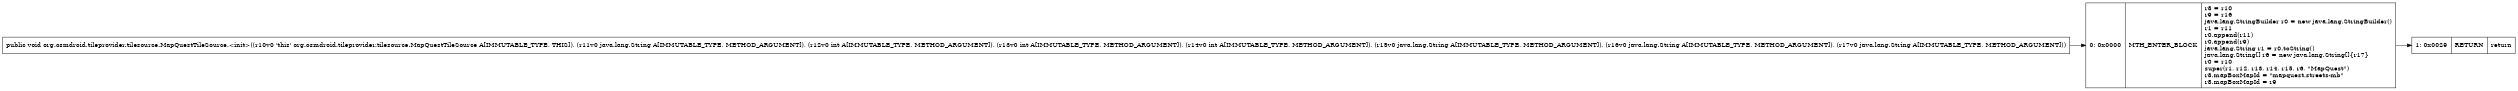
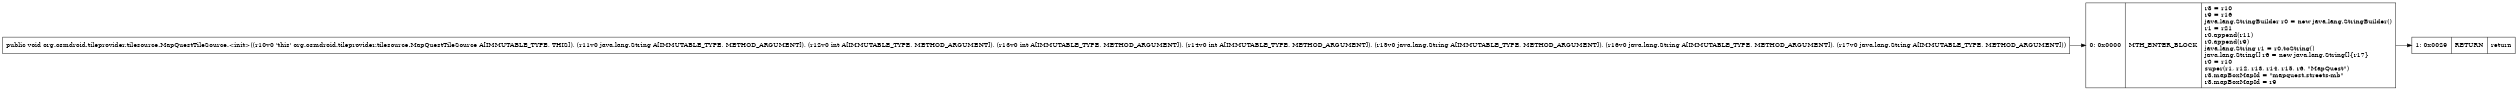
node "0: 0x0000": text "r1 = r11" -> "r1 = r21"
